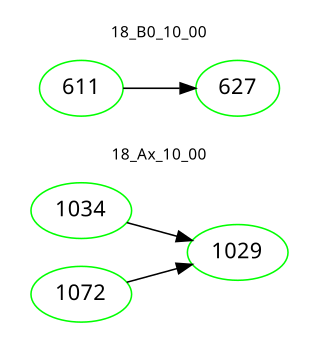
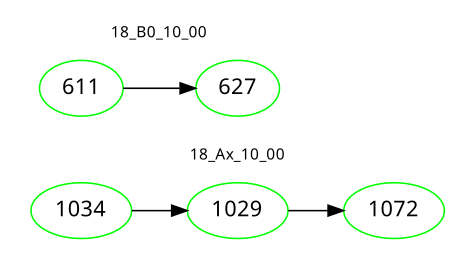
edge "1072" -> "1029": reversed
